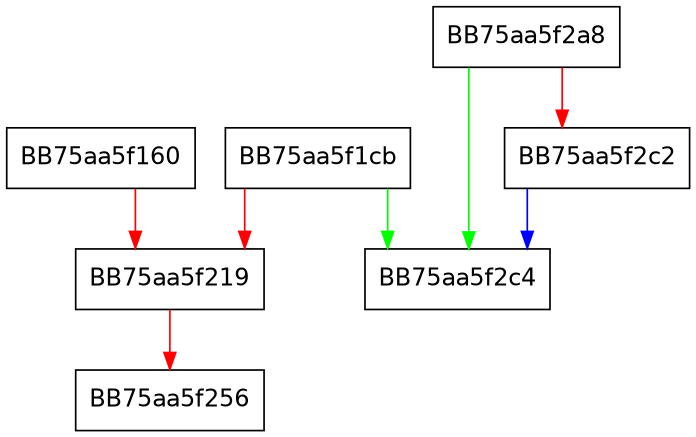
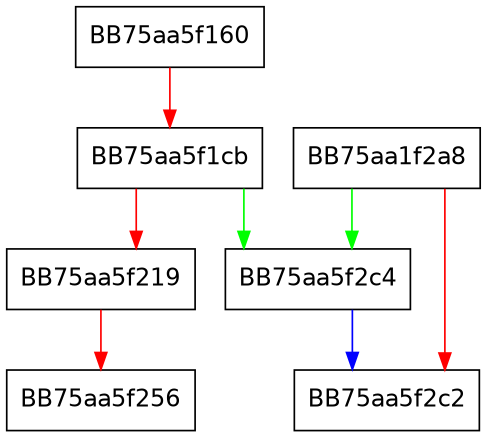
node "BB75aa5f2a8": label "BB75aa5f2a8" -> "BB75aa1f2a8"
edge "BB75aa5f160" -> "BB75aa5f219": now "BB75aa5f160" -> "BB75aa5f1cb"
edge "BB75aa5f2c2" -> "BB75aa5f2c4": reversed
